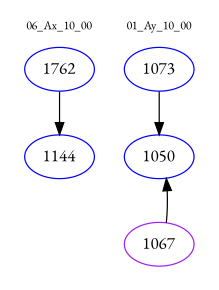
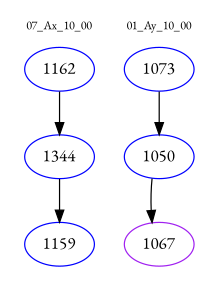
cluster "06_Ax_10_00": label "06_Ax_10_00" -> "07_Ax_10_00"
node "1762": label "1762" -> "1162"
node "1144": label "1144" -> "1344"
edge "1067" -> "1050": reversed
node "1159": added
